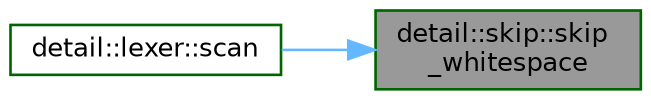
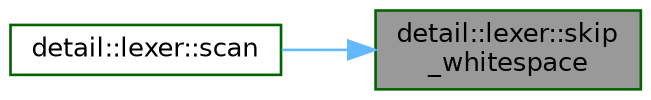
node "detail::skip::skip _whitespace": label "detail::skip::skip _whitespace" -> "detail::lexer::skip _whitespace"
